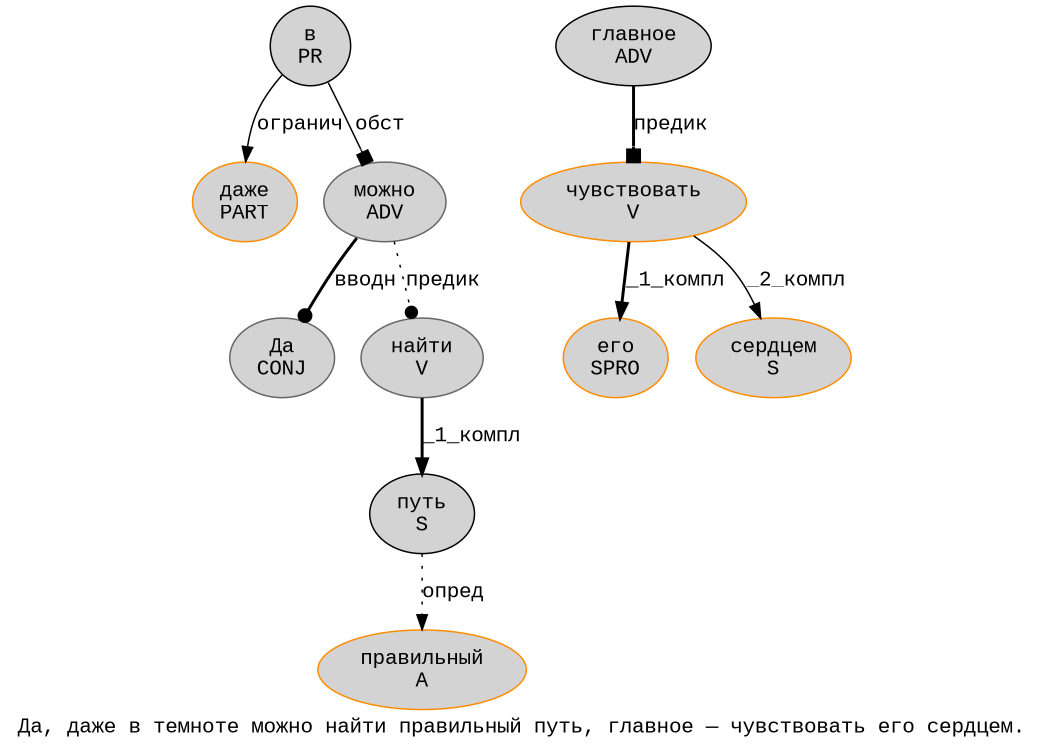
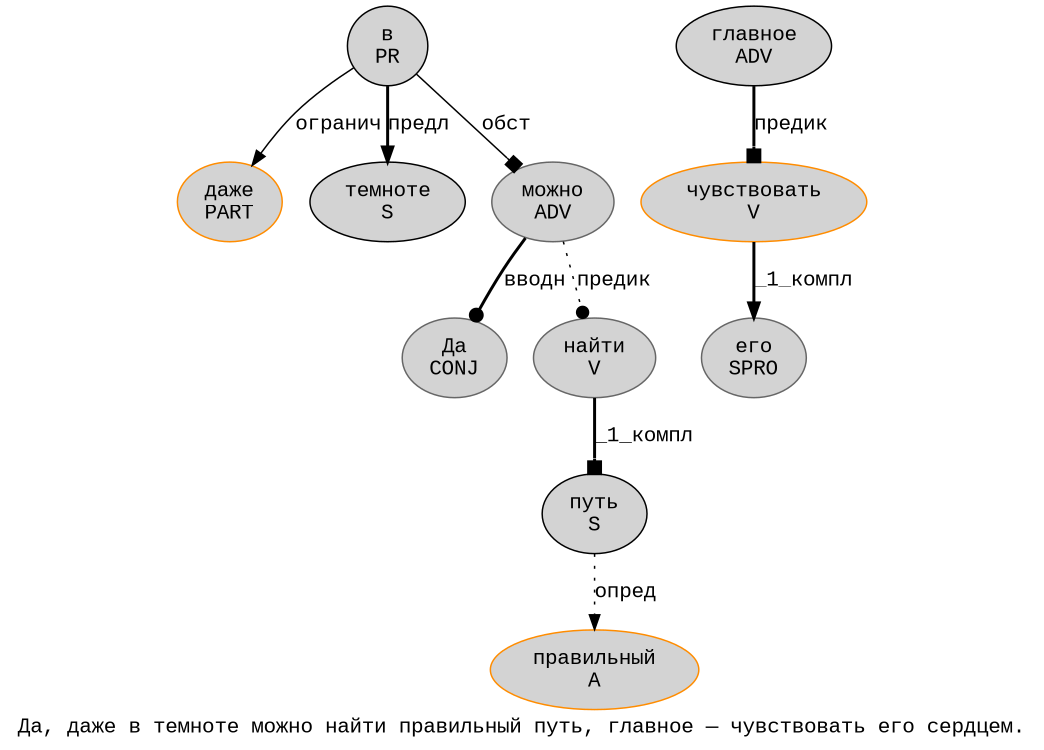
node "темноте S": added
node "его SPRO": color darkorange -> gray40
node "сердцем S": removed
edge "найти V" -> "путь S": arrowhead normal -> box
